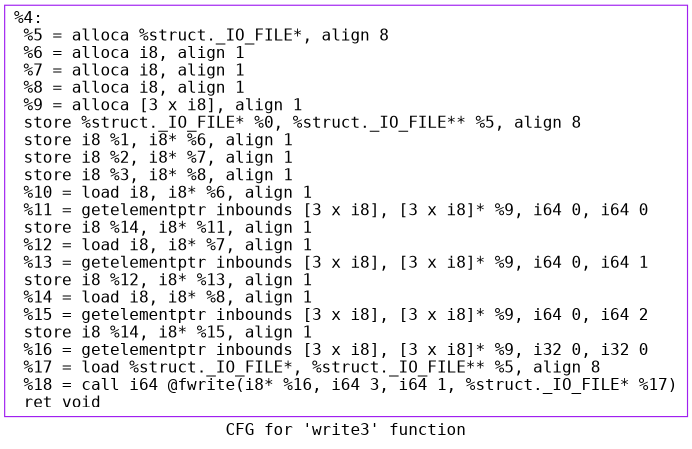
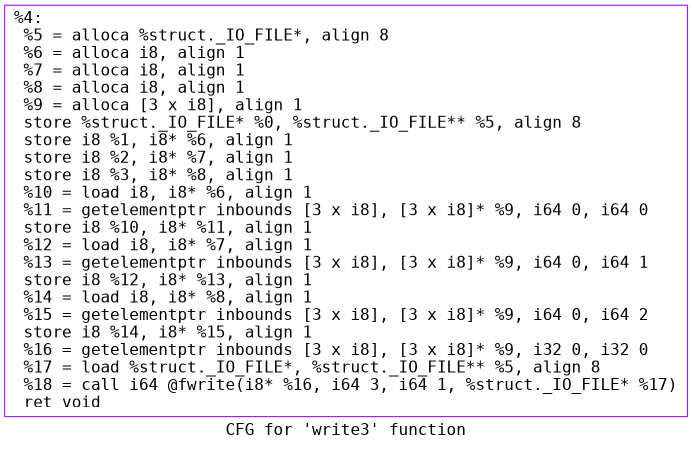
node "%4:": text "store i8 %14, i8* %11, align 1" -> "store i8 %10, i8* %11, align 1"
